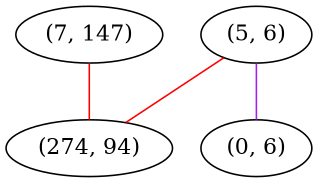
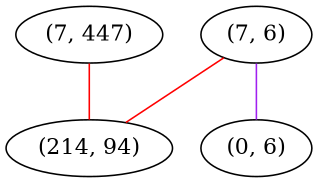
node "(7, 147)": label "(7, 147)" -> "(7, 447)"
node "(5, 6)": label "(5, 6)" -> "(7, 6)"
node "(274, 94)": label "(274, 94)" -> "(214, 94)"
